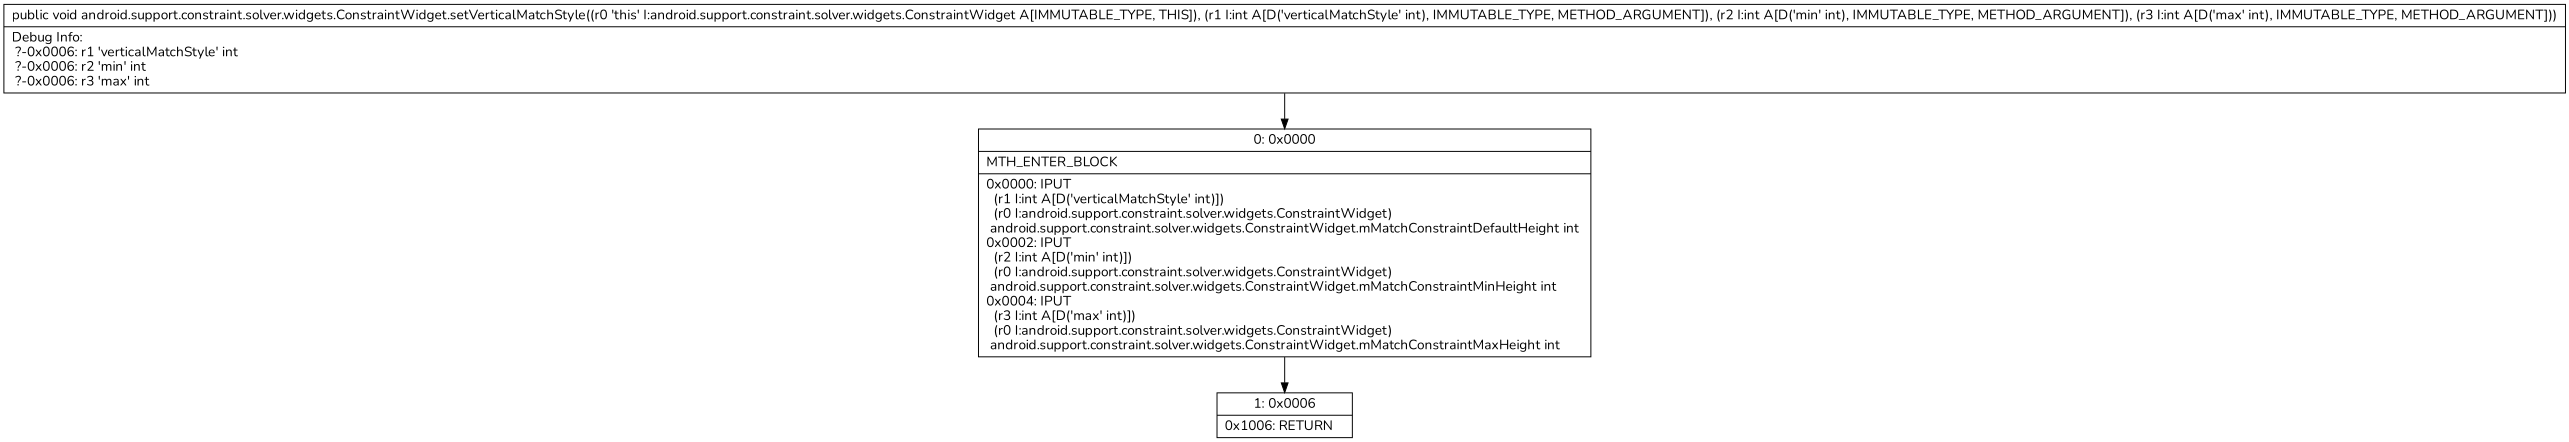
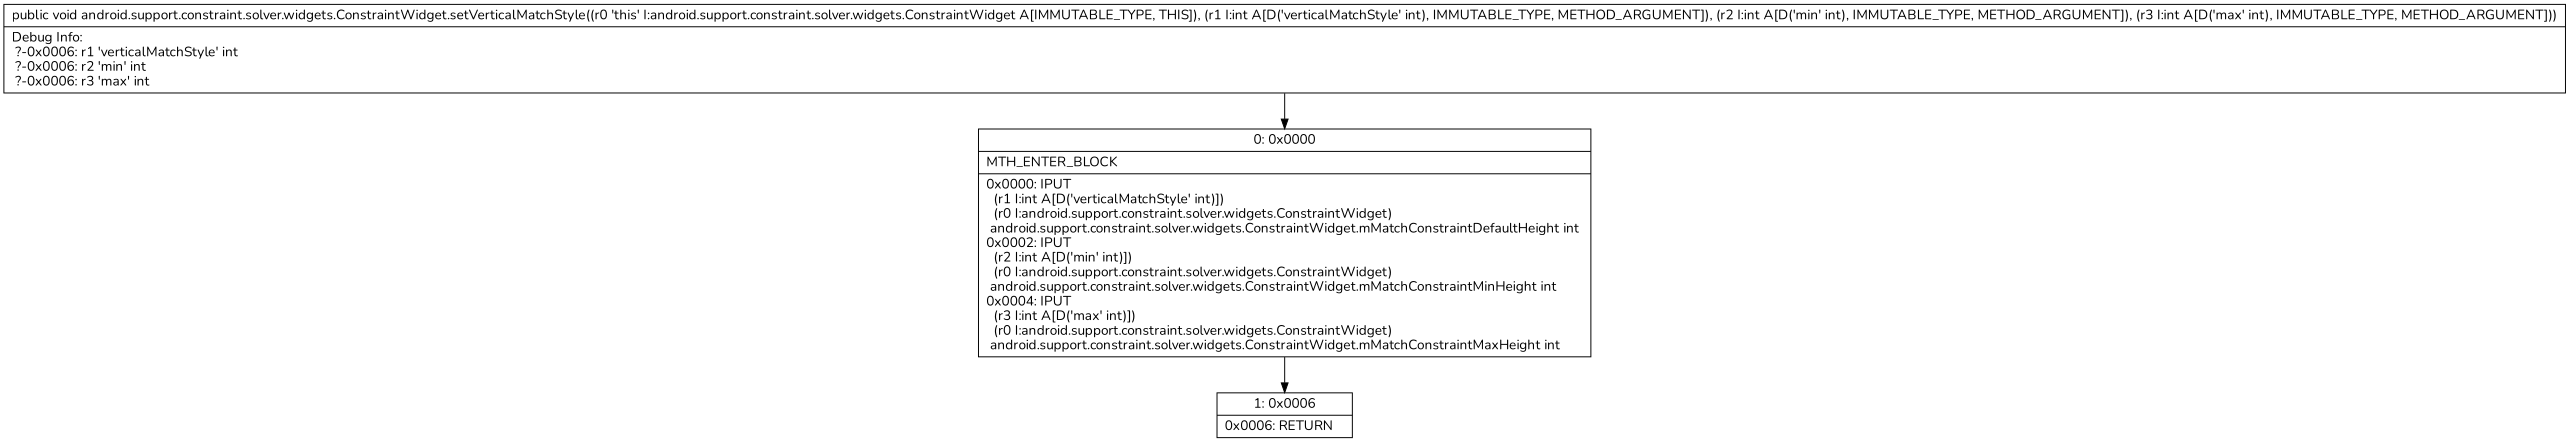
node "1: 0x0006": text "0x1006: RETURN" -> "0x0006: RETURN"
